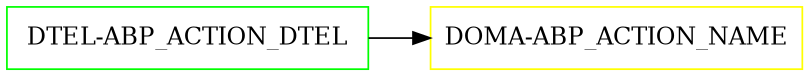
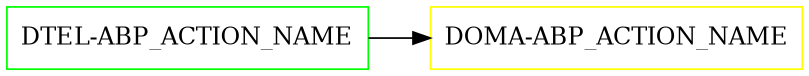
node "DTEL-ABP_ACTION_DTEL": label "DTEL-ABP_ACTION_DTEL" -> "DTEL-ABP_ACTION_NAME"
